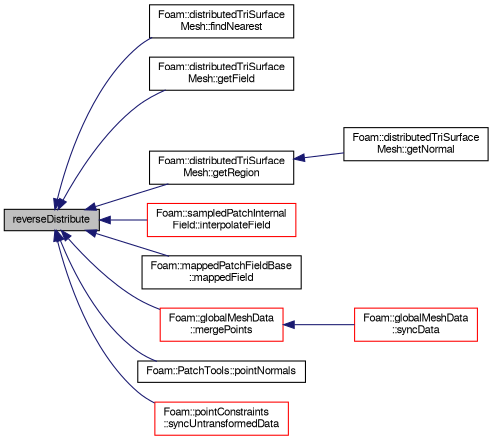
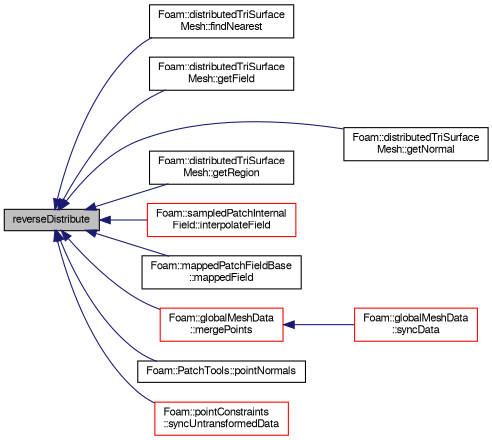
edge "Foam::distributedTriSurface Mesh::getNormal" -> "Foam::distributedTriSurface Mesh::getRegion": now "Foam::distributedTriSurface Mesh::getNormal" -> "reverseDistribute"
